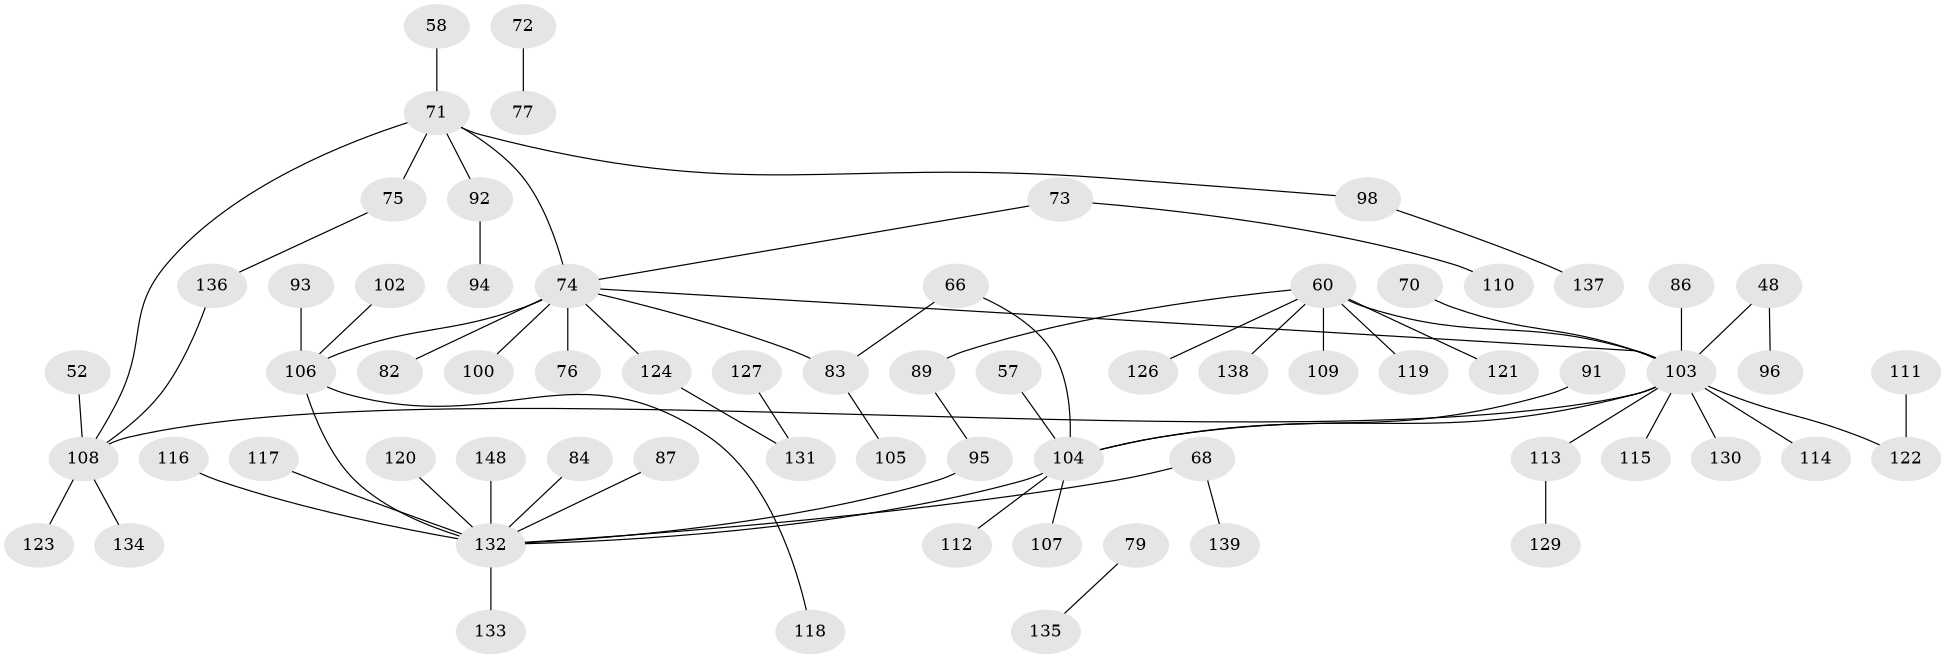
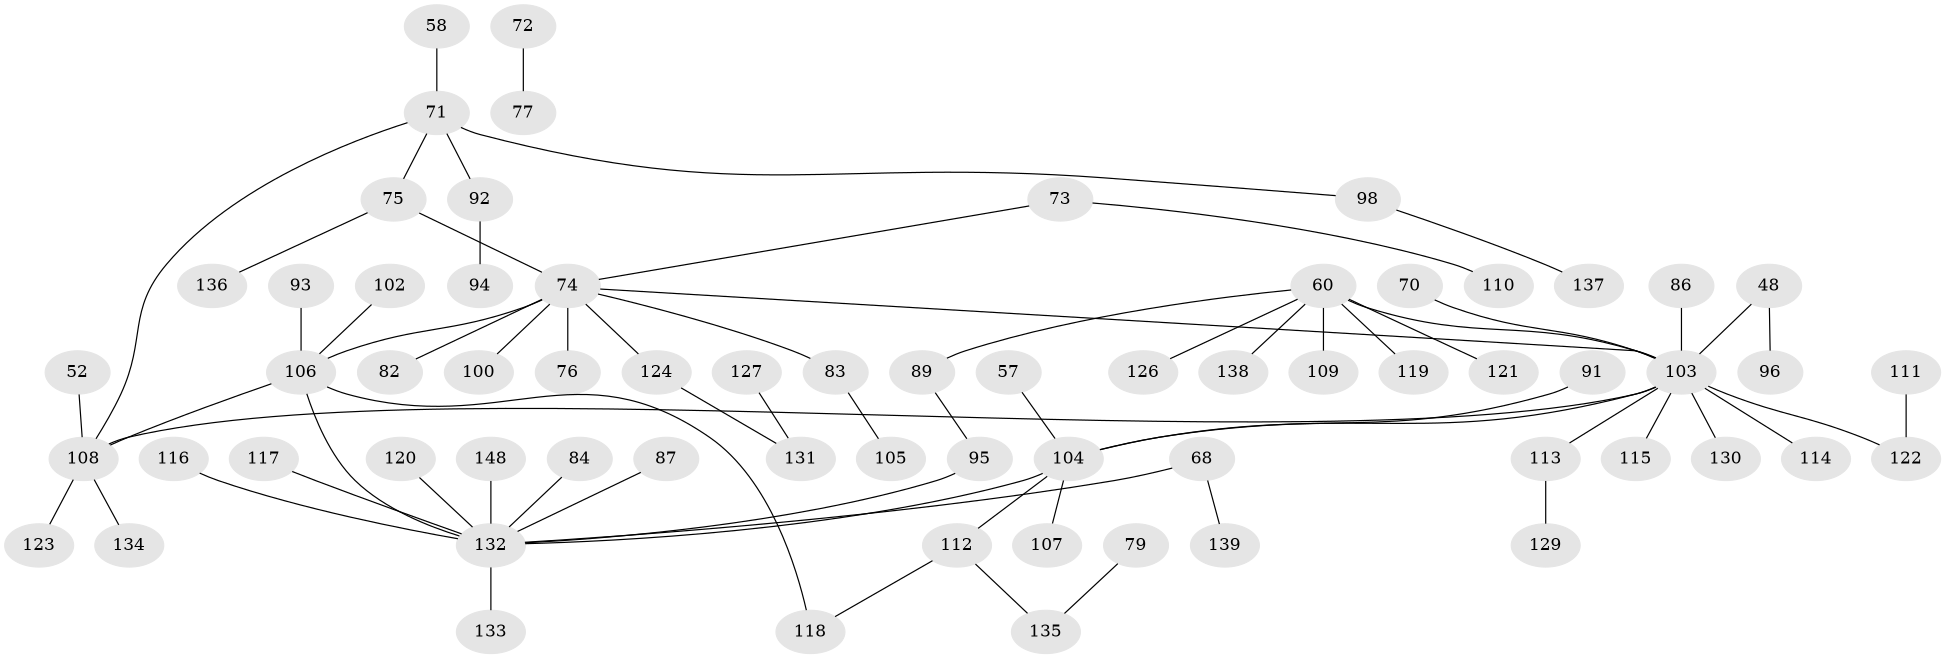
edge "71" -- "74": now "75" -- "74"
node "66": removed
edge "136" -- "108": now "106" -- "108"
edge "112" -- "118": added
edge "112" -- "135": added
